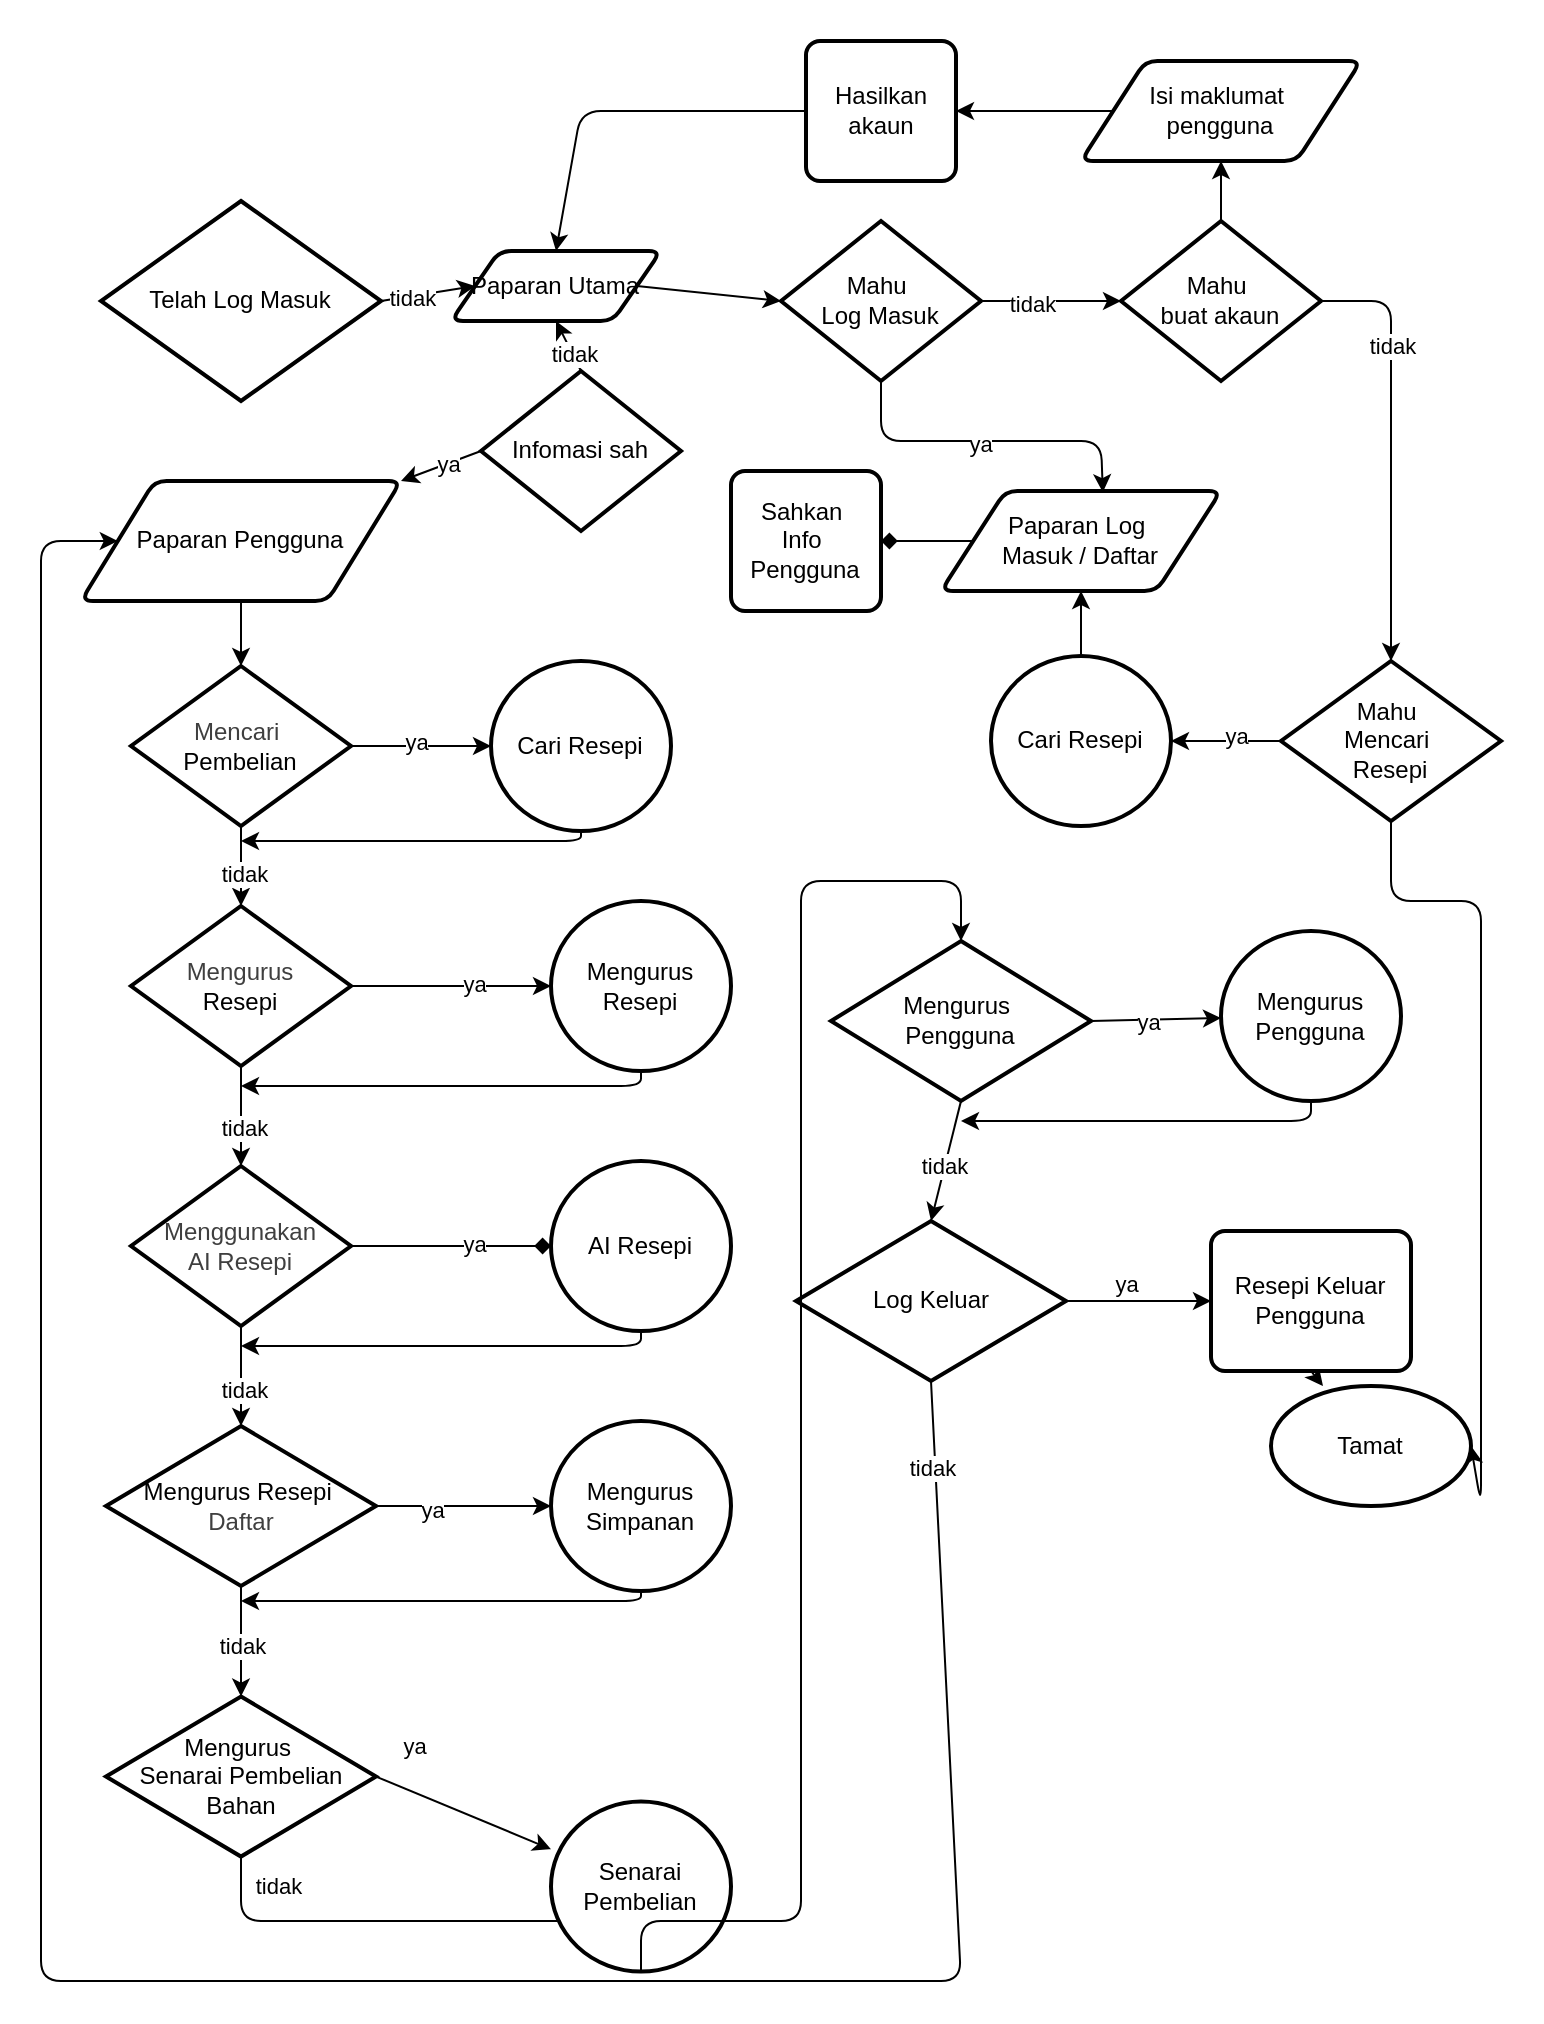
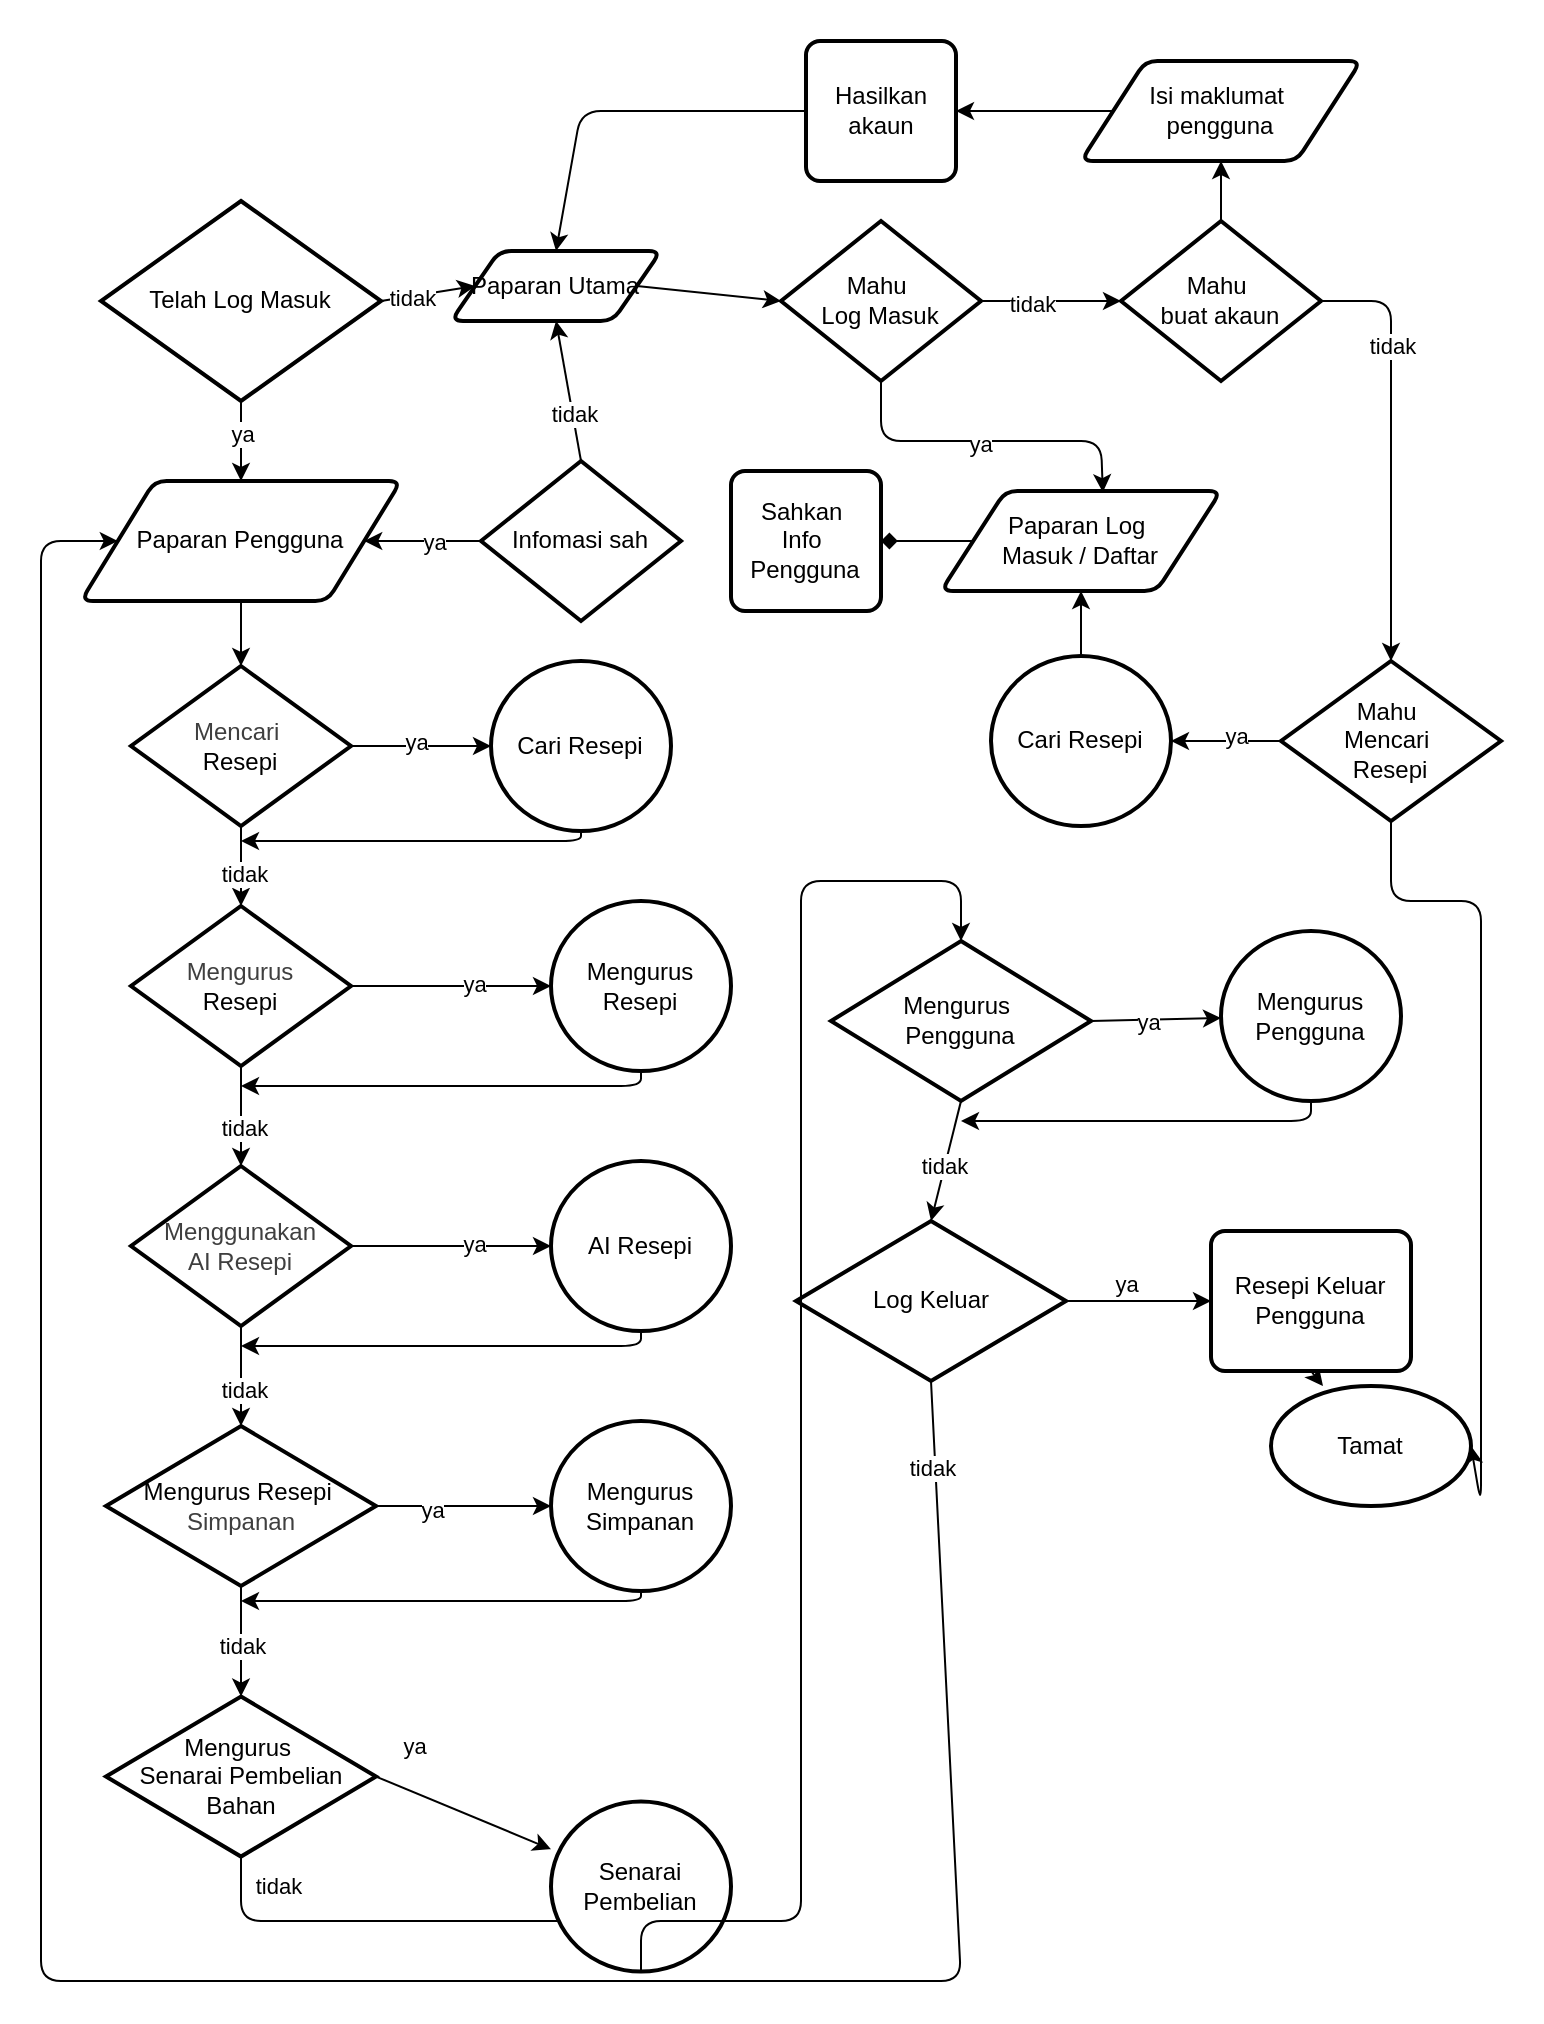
edge "Telah Log Masuk" -> "Paparan Pengguna": added, label "ya"
node "Infomasi sah": moved (581, 451) -> (581, 541)
node "Mencari Pembelian": label "Mencari Pembelian" -> "Mencari Resepi"
edge "Menggunakan AI Resepi" -> "AI Resepi": arrowhead diamond -> classic
node "Mengurus Resepi Daftar": label "Mengurus Resepi Daftar" -> "Mengurus Resepi Simpanan"
